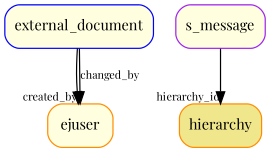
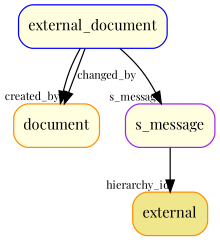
edge "external_document" -> "s_message": added
node "ejuser": label "ejuser" -> "document"
node "hierarchy": label "hierarchy" -> "external"
